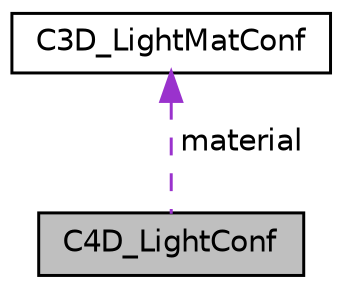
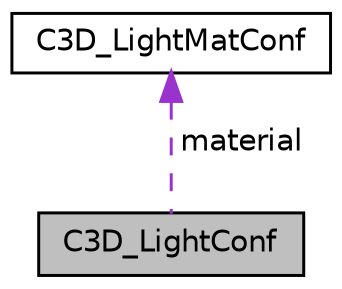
node "C4D_LightConf": label "C4D_LightConf" -> "C3D_LightConf"
